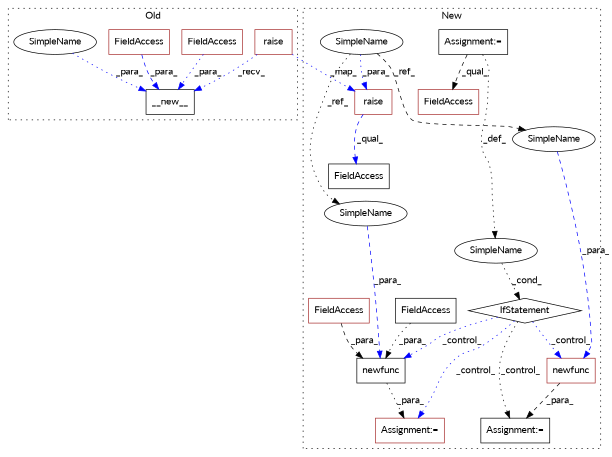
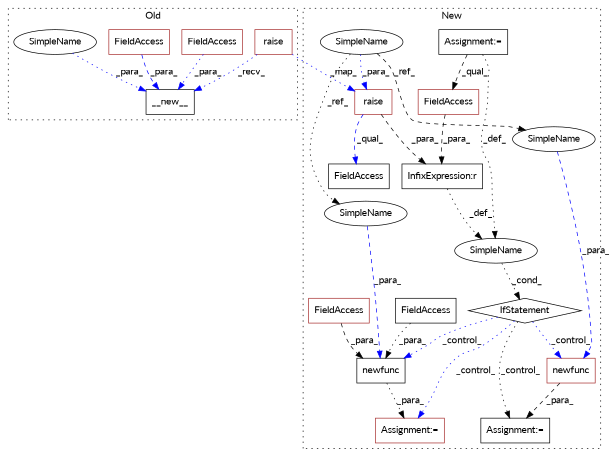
node "InfixExpression:r": added
